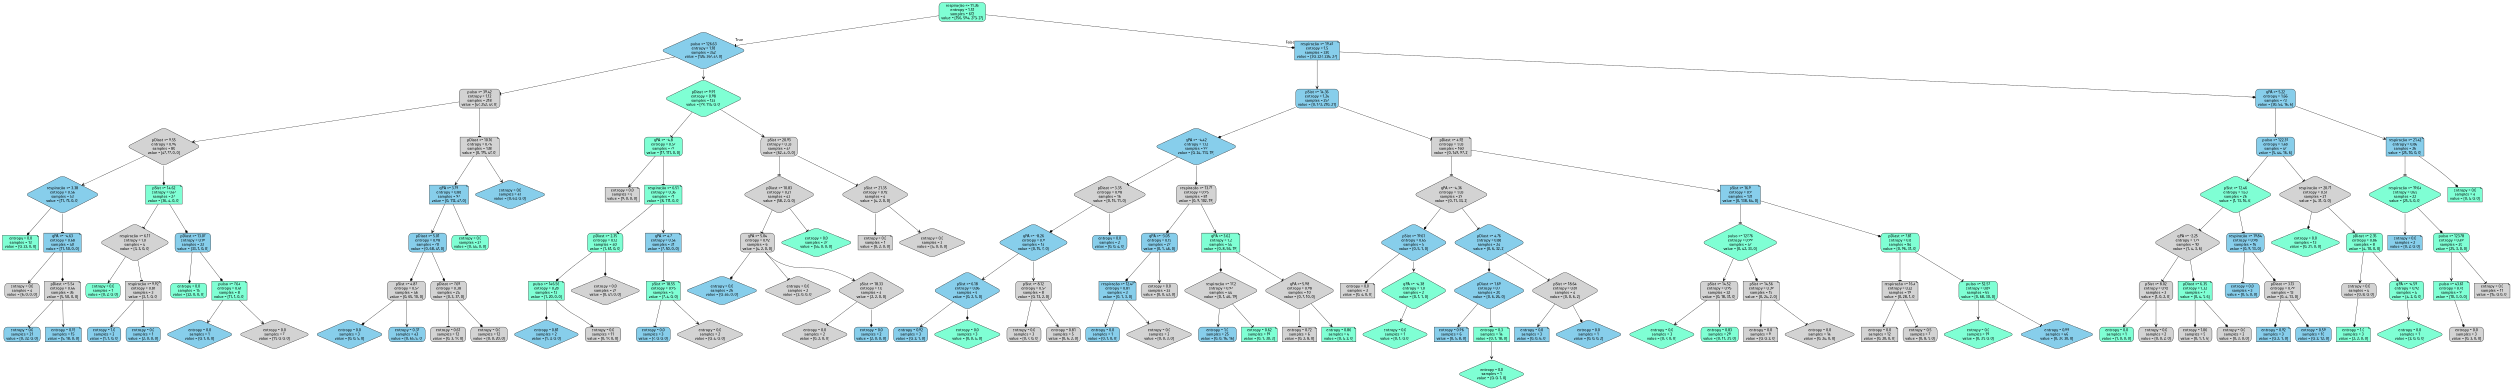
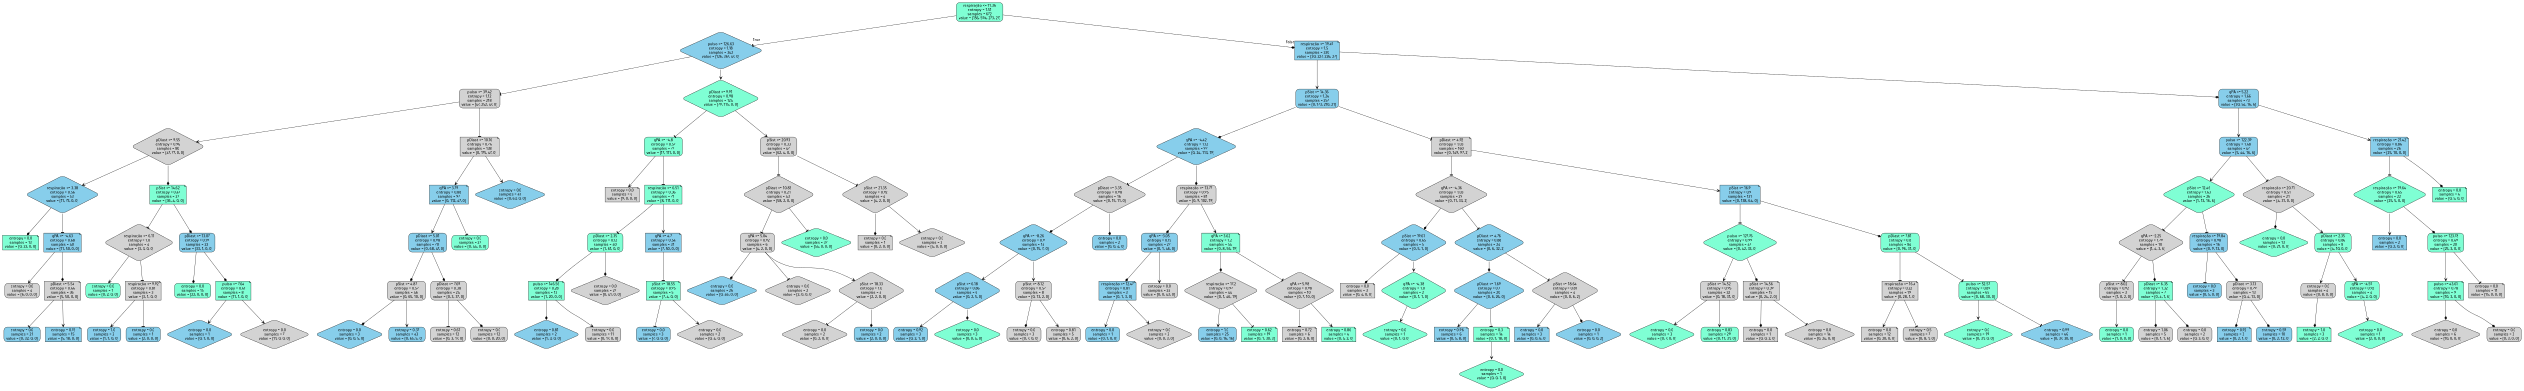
node "entropy = 0.0 samples = 9 value = [0, 0, 2, 0]": label "entropy = 0.0 samples = 9 value = [0, 0, 2, 0]" -> "entropy = 0.0 samples = 1 value = [0, 0, 2, 0]"
node "entropy = 0.0 samples = 2 value = [0, 0, 2, 0]": removed
node "entropy = 0.0 samples = 6 value = [10, 0, 0, 0]": added
